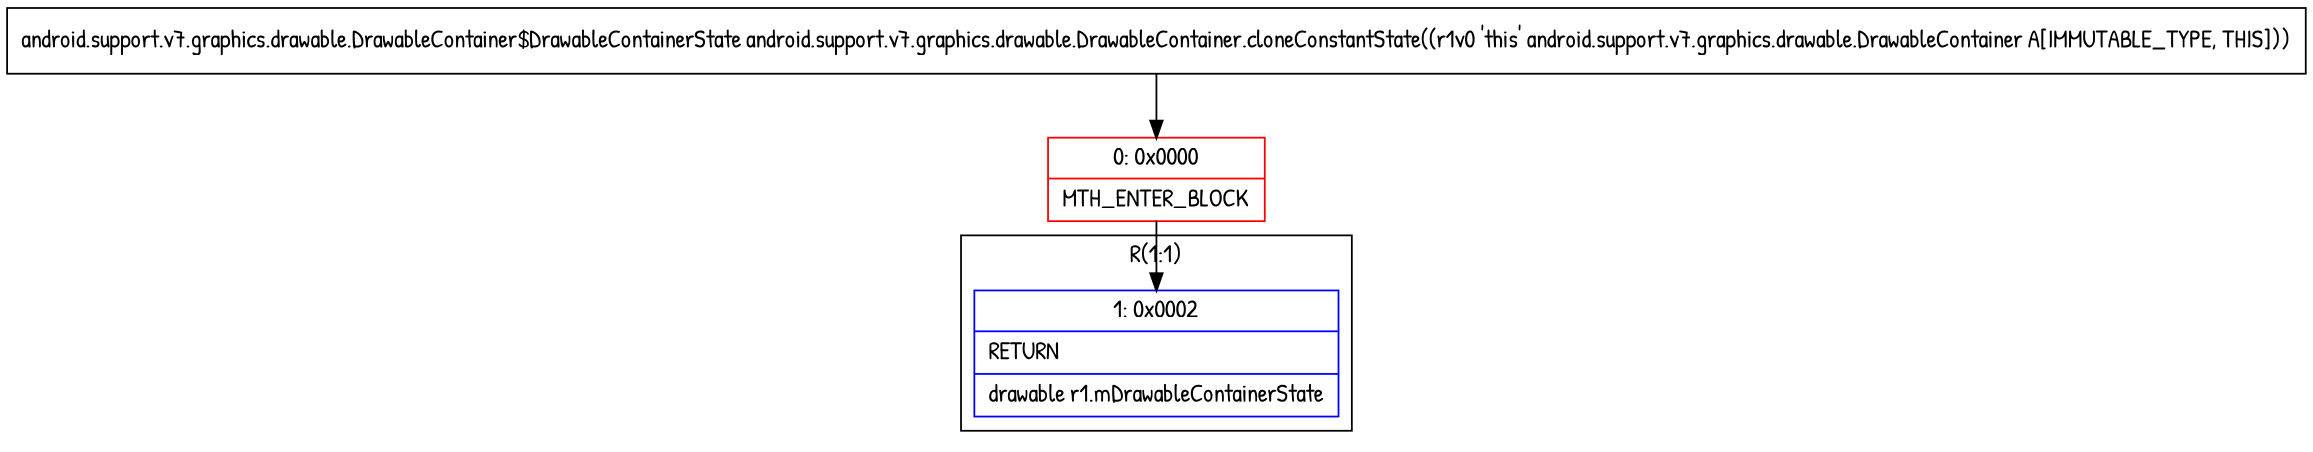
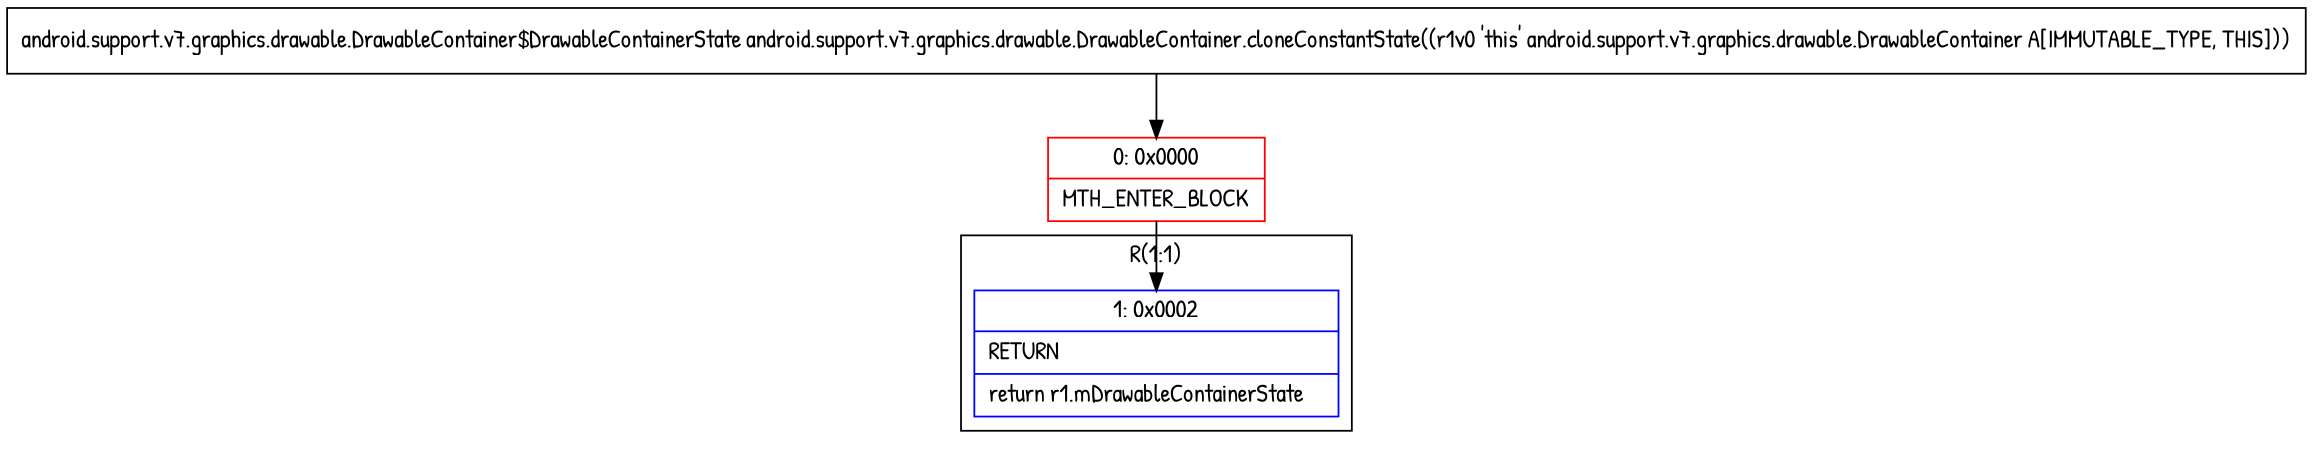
node "1: 0x0002": text "drawable r1.mDrawableContainerState" -> "return r1.mDrawableContainerState"
